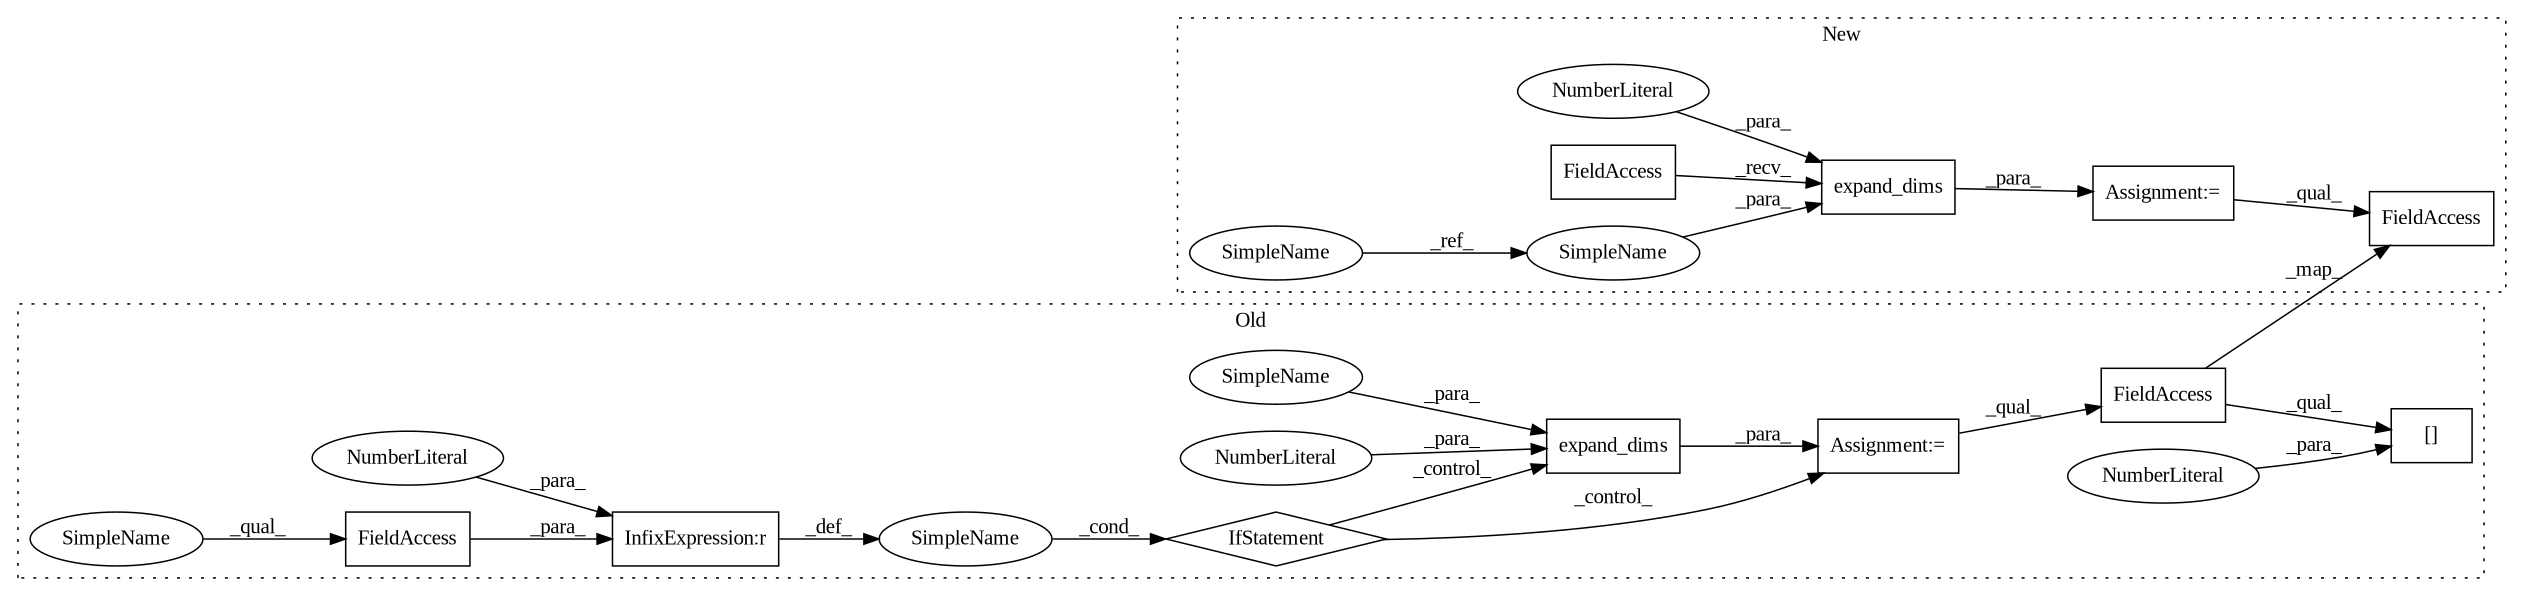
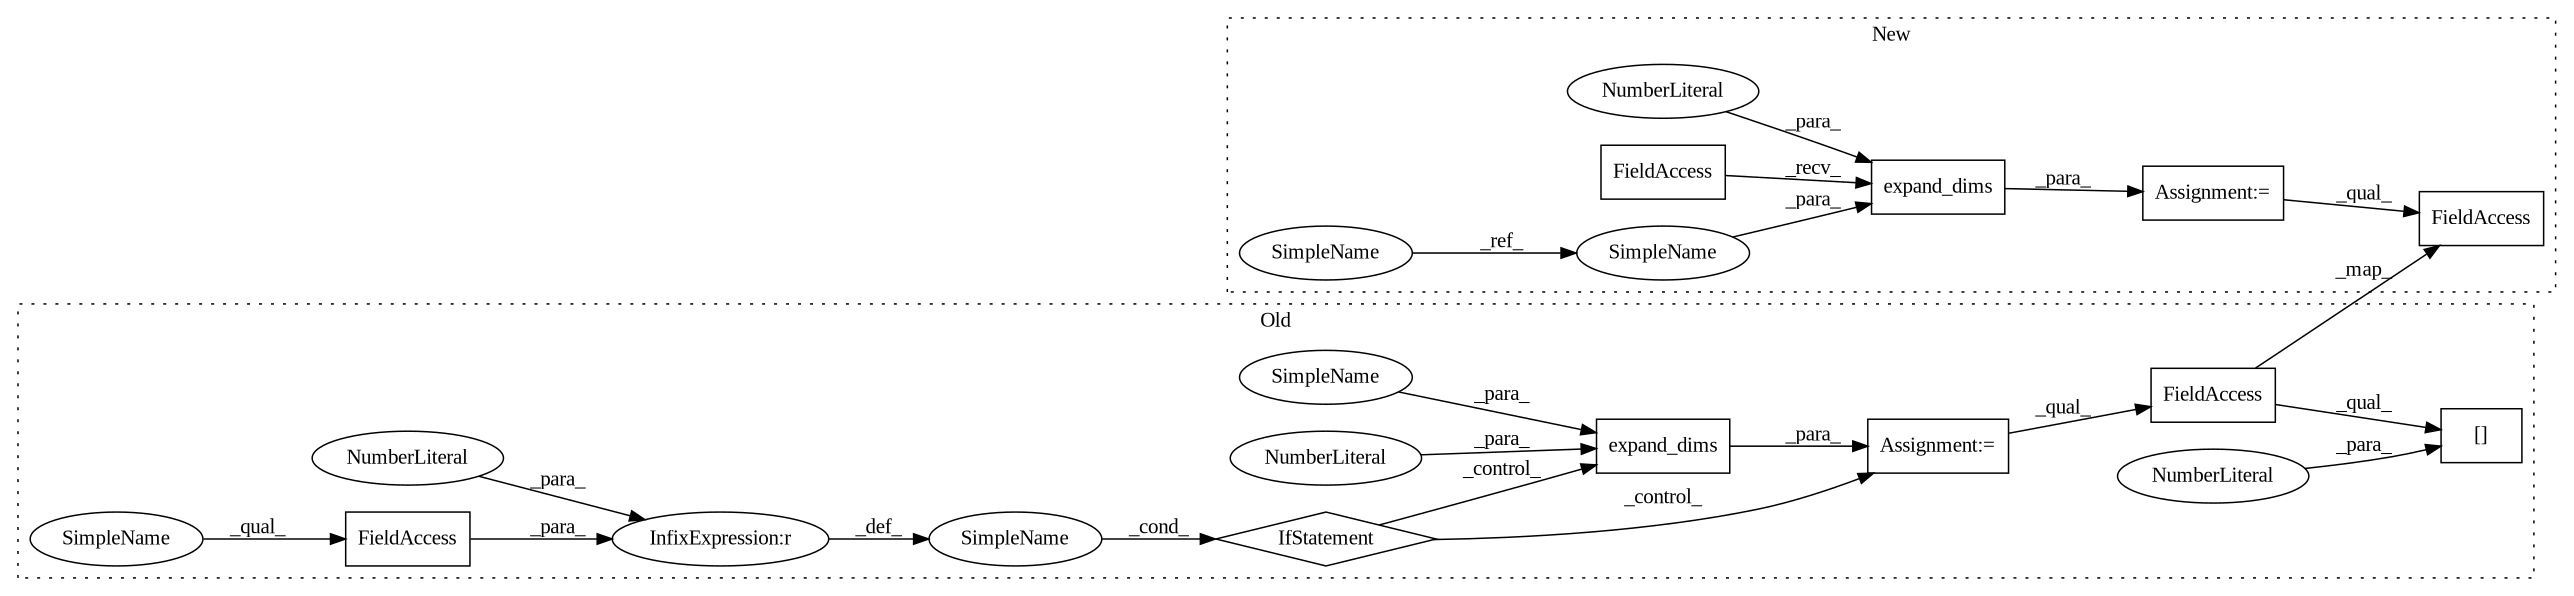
node "InfixExpression:r": shape box -> ellipse
